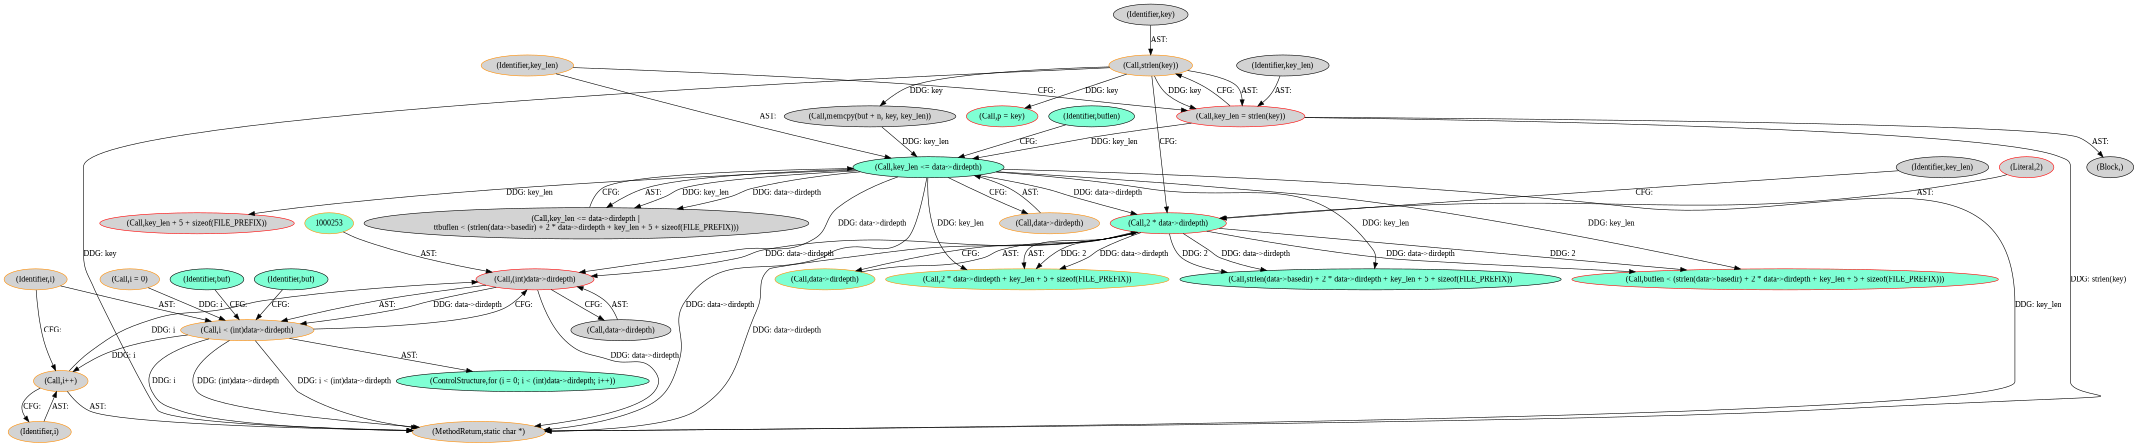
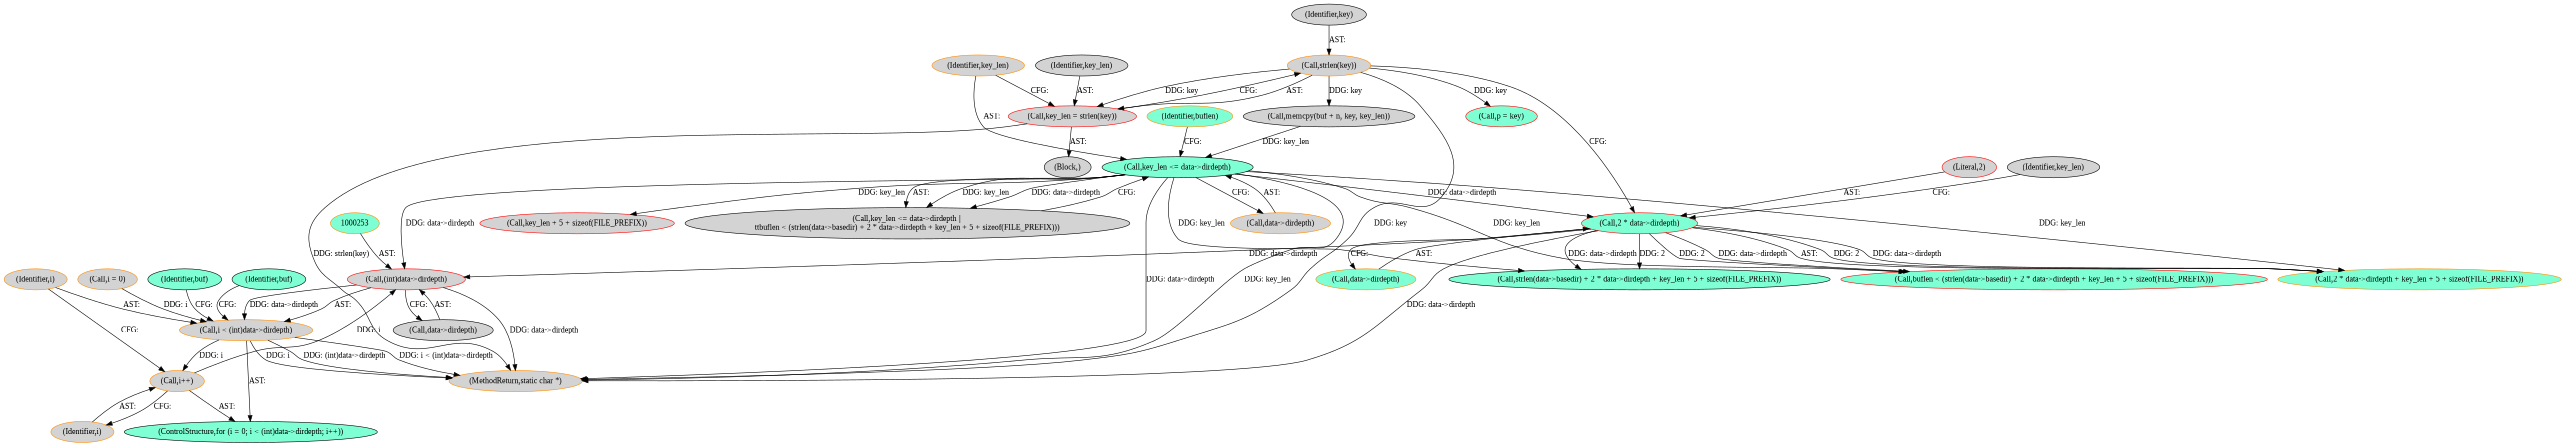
node "(Identifier,buflen)": color black -> darkorange
edge "(Call,key_len = strlen(key))" -> "(Call,key_len <= data->dirdepth)": removed, label "DDG: key_len"
edge "(Call,i < (int)data->dirdepth)" -> "(Call,(int)data->dirdepth)": removed, label "CFG:"
edge "(Call,i++)" -> "(MethodReturn,static char *)": now "(Call,i++)" -> "(ControlStructure,for (i = 0; i < (int)data->dirdepth; i++))"
